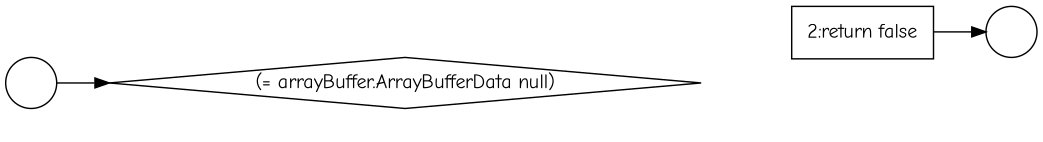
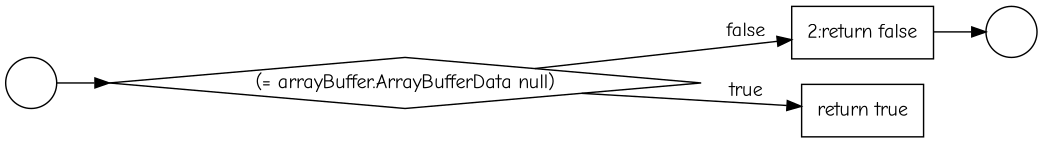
edge "(= arrayBuffer.ArrayBufferData null)" -> "2:return false": added, label "false"
node "return true": added
